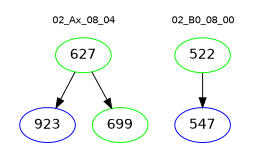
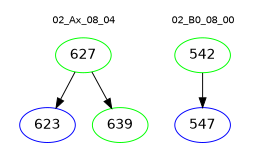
node "522": label "522" -> "542"
node "923": label "923" -> "623"
node "699": label "699" -> "639"
